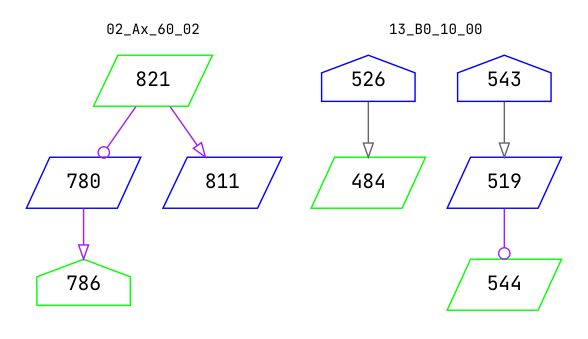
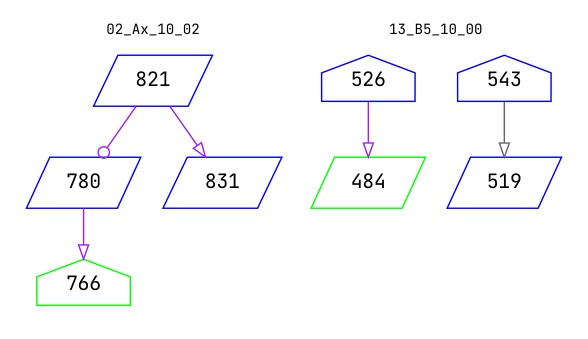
cluster "02_Ax_60_02": label "02_Ax_60_02" -> "02_Ax_10_02"
cluster "13_B0_10_00": label "13_B0_10_00" -> "13_B5_10_00"
node "821": color green -> blue
edge "526" -> "484": color gray40 -> purple
node "811": label "811" -> "831"
node "786": label "786" -> "766"
node "544": removed
